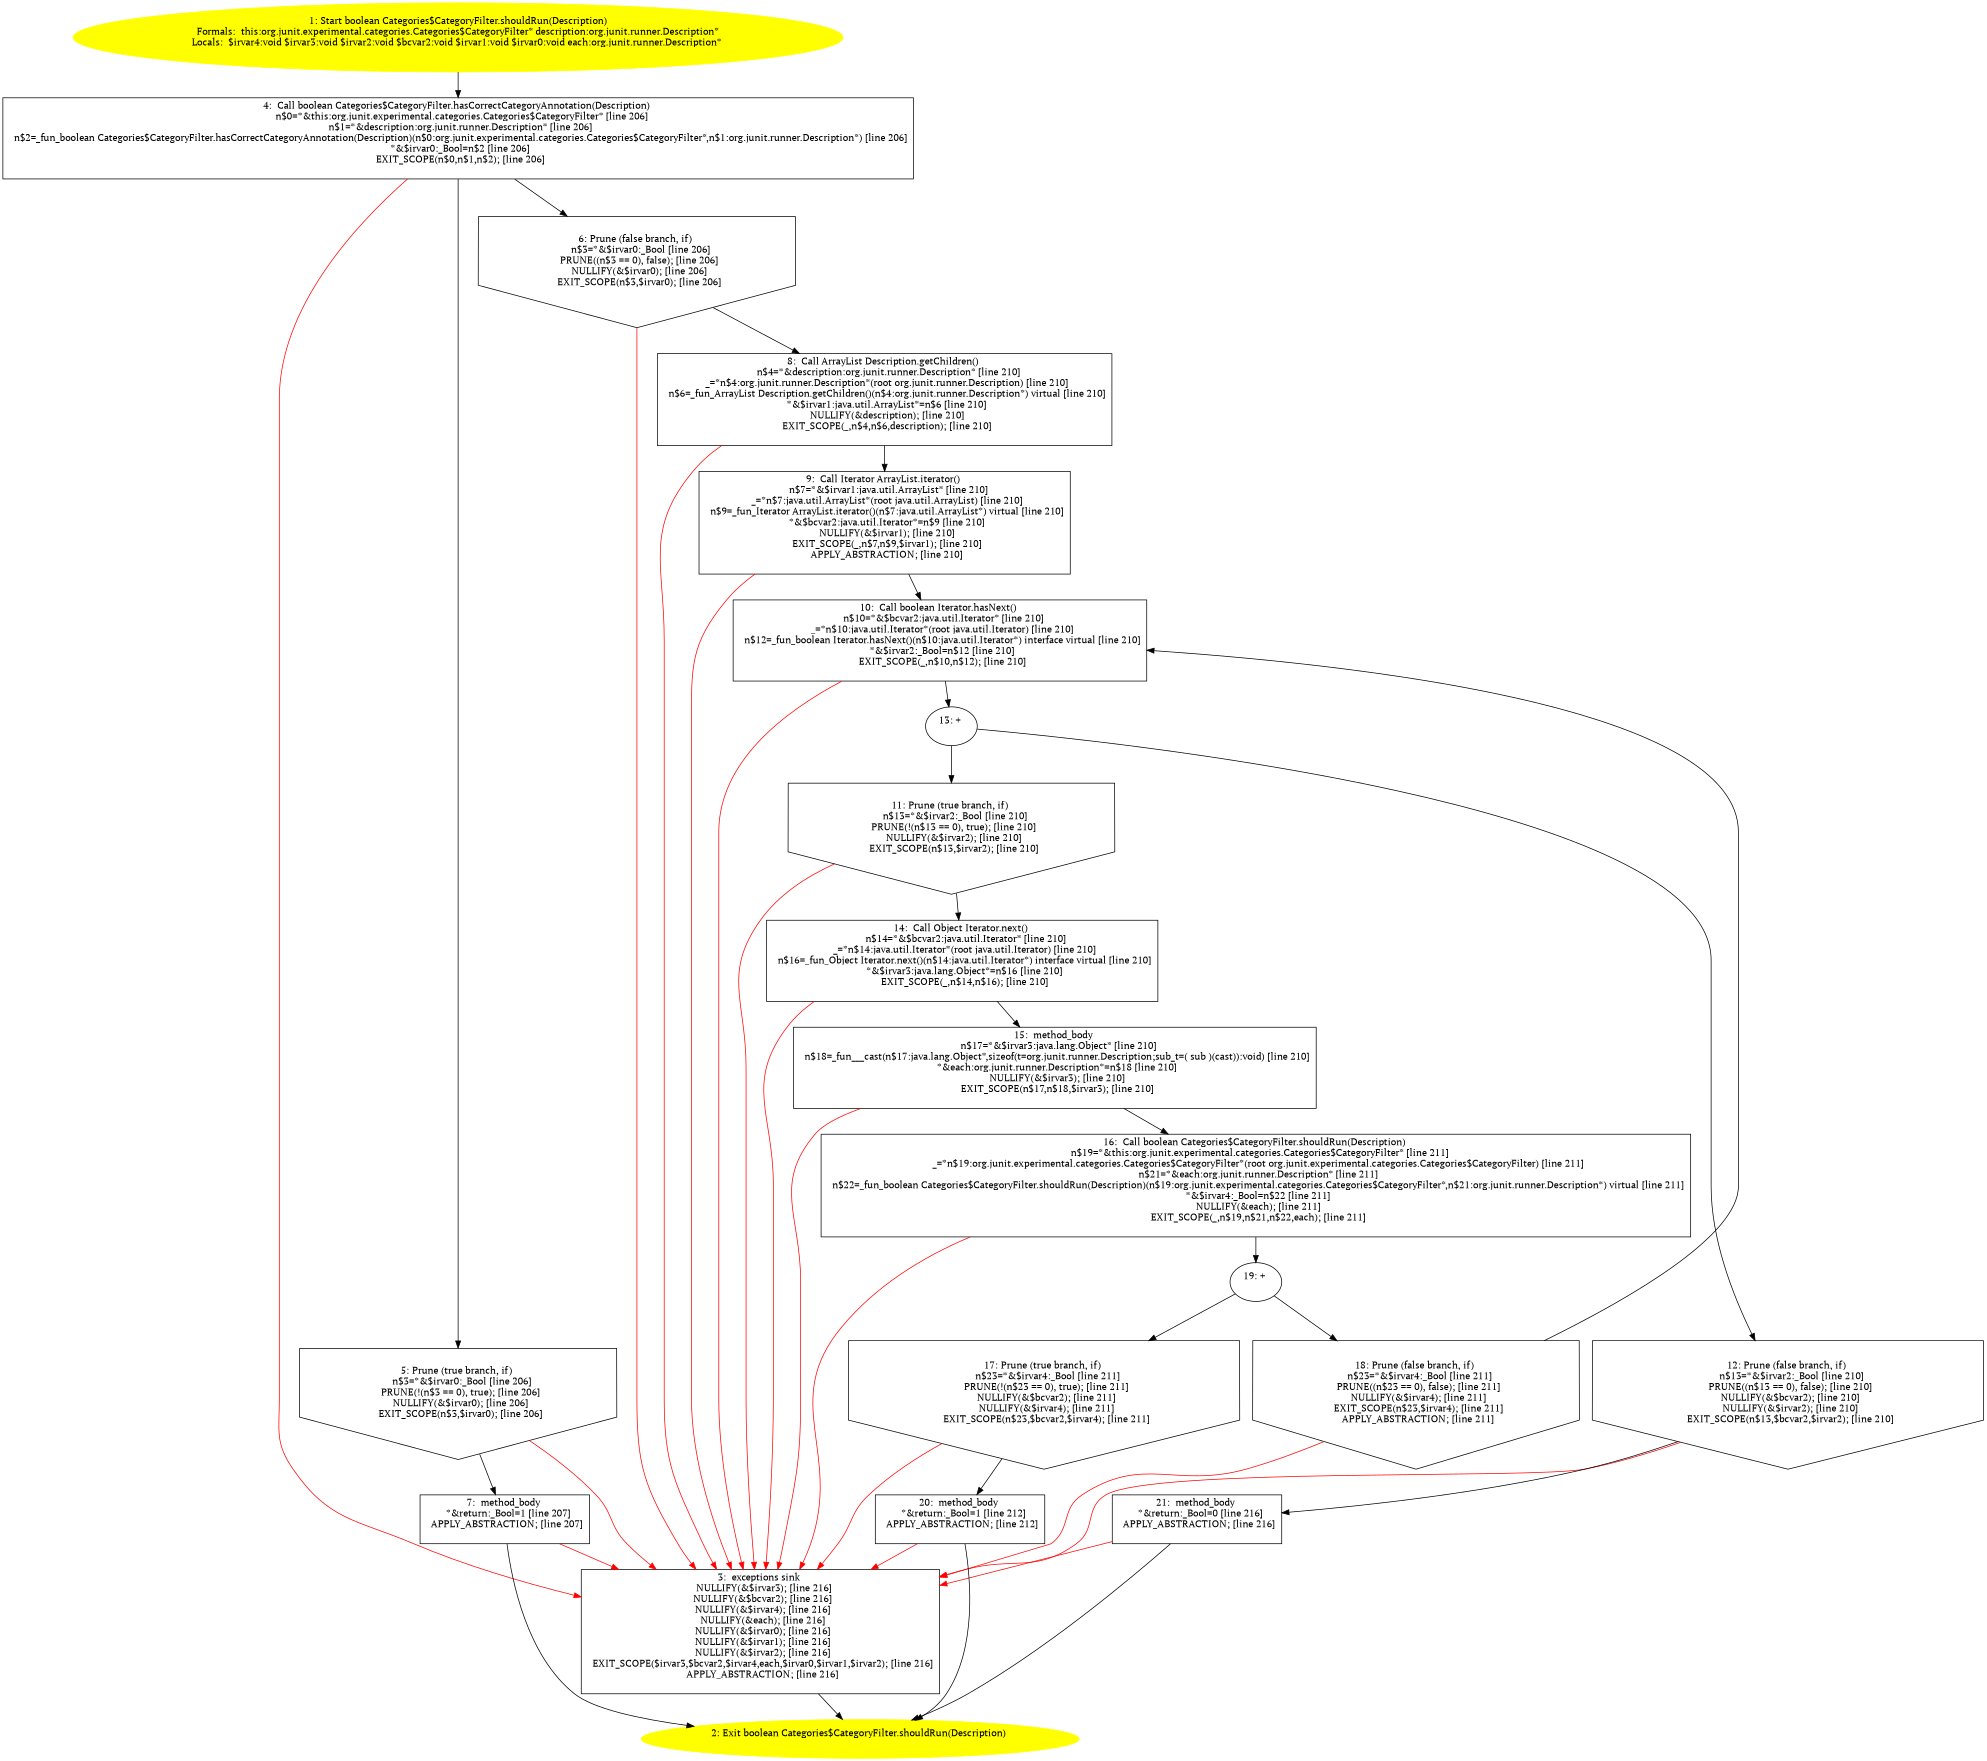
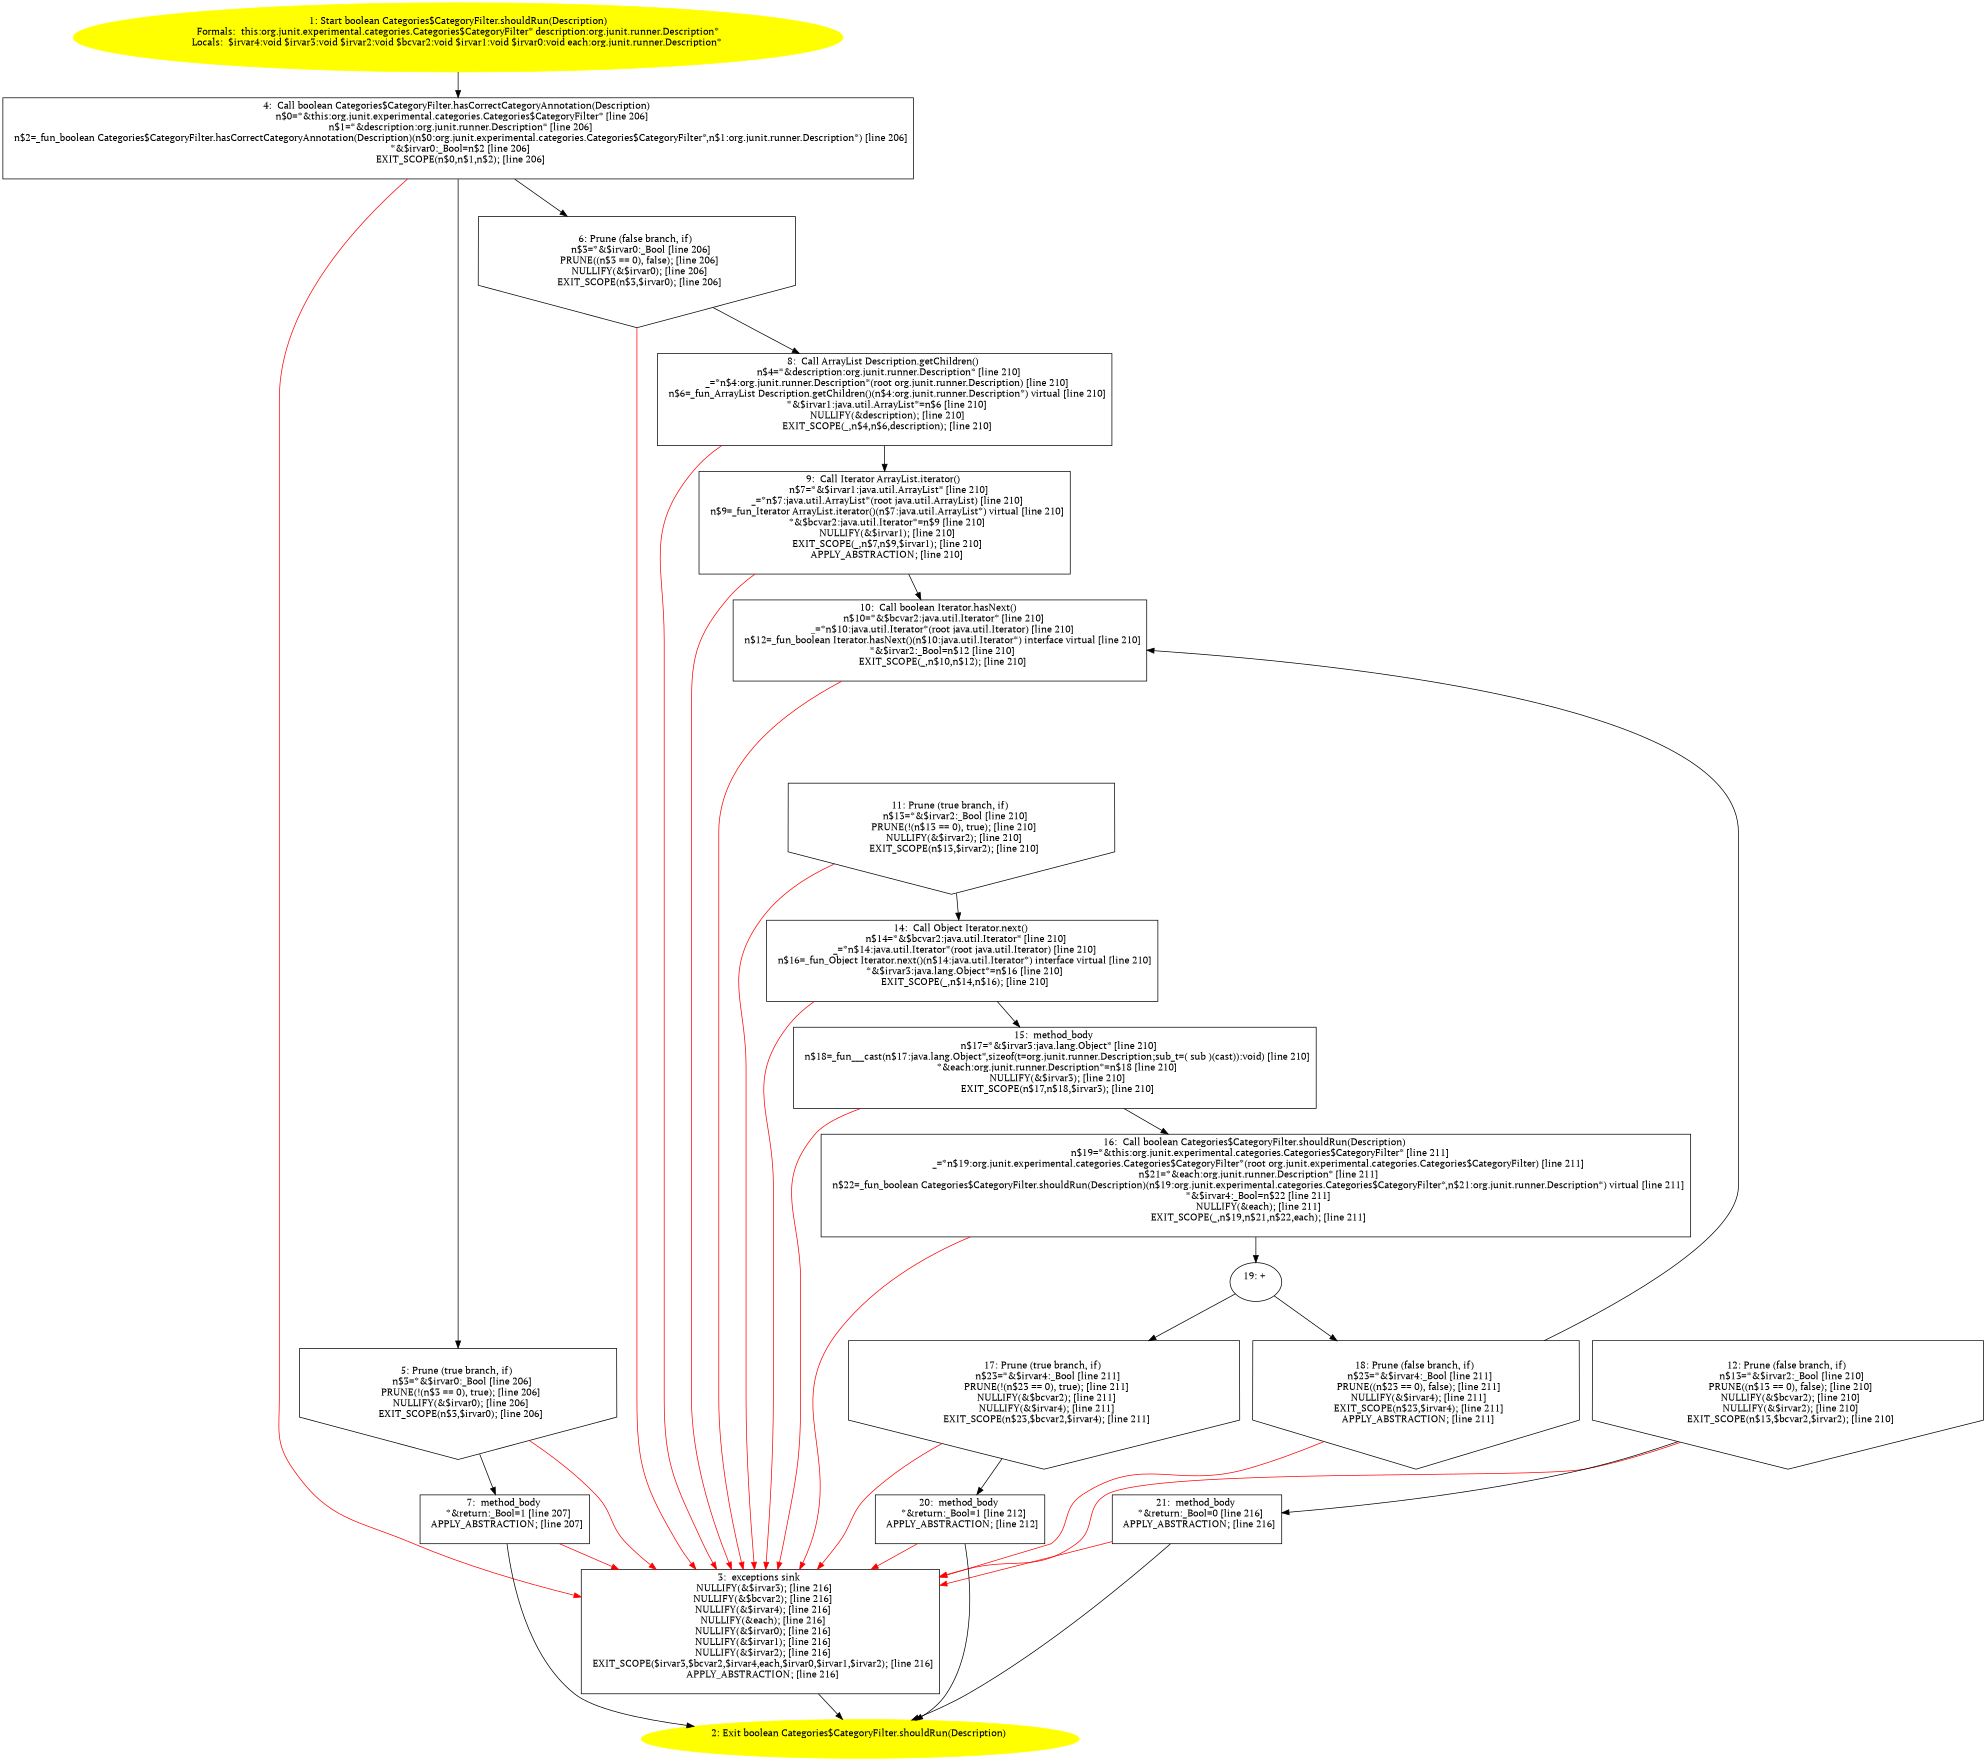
node "13: +": removed
